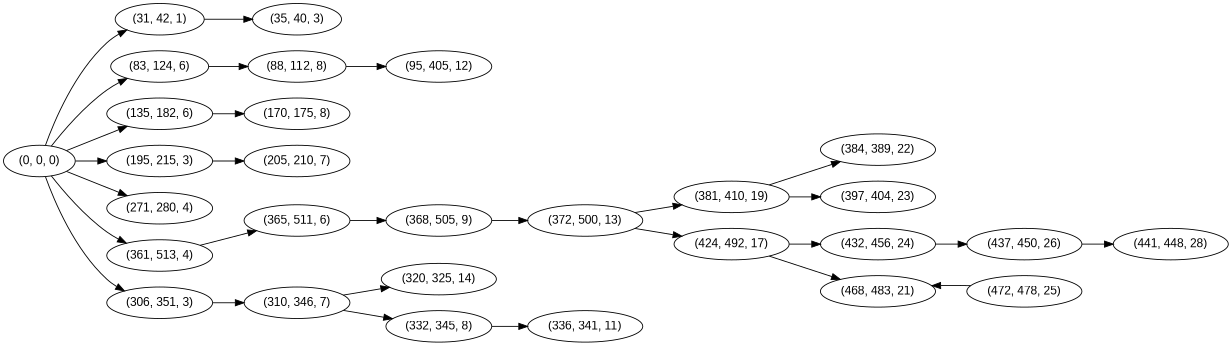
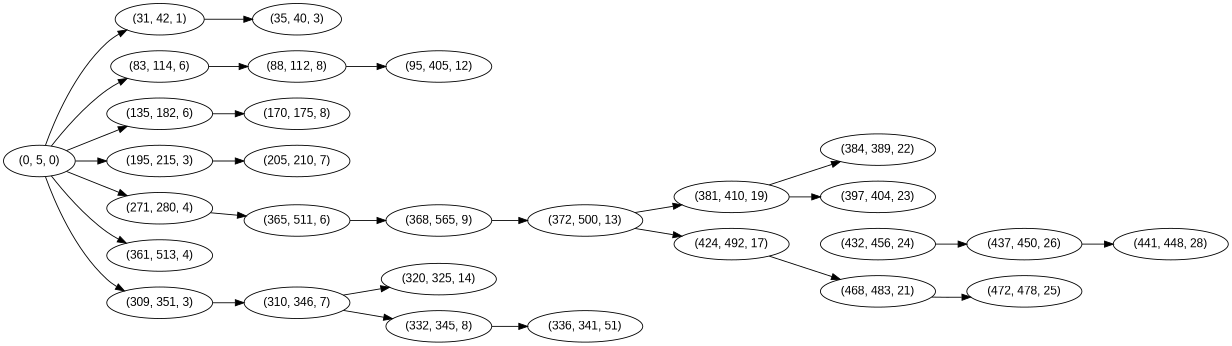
node "(83, 124, 6)": label "(83, 124, 6)" -> "(83, 114, 6)"
node "(0, 0, 0)": label "(0, 0, 0)" -> "(0, 5, 0)"
node "(368, 505, 9)": label "(368, 505, 9)" -> "(368, 565, 9)"
edge "(361, 513, 4)" -> "(365, 511, 6)": now "(271, 280, 4)" -> "(365, 511, 6)"
edge "(424, 492, 17)" -> "(432, 456, 24)": removed
edge "(472, 478, 25)" -> "(468, 483, 21)": reversed
node "(306, 351, 3)": label "(306, 351, 3)" -> "(309, 351, 3)"
node "(336, 341, 11)": label "(336, 341, 11)" -> "(336, 341, 51)"
